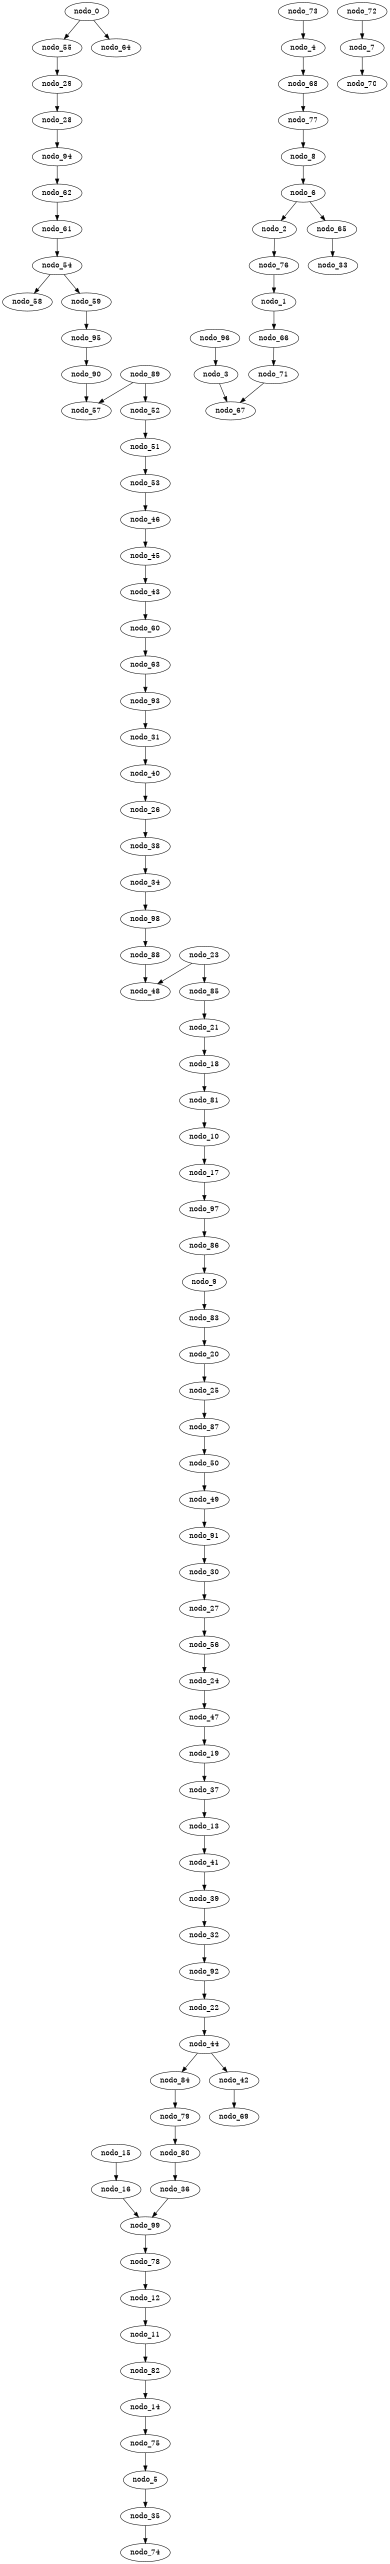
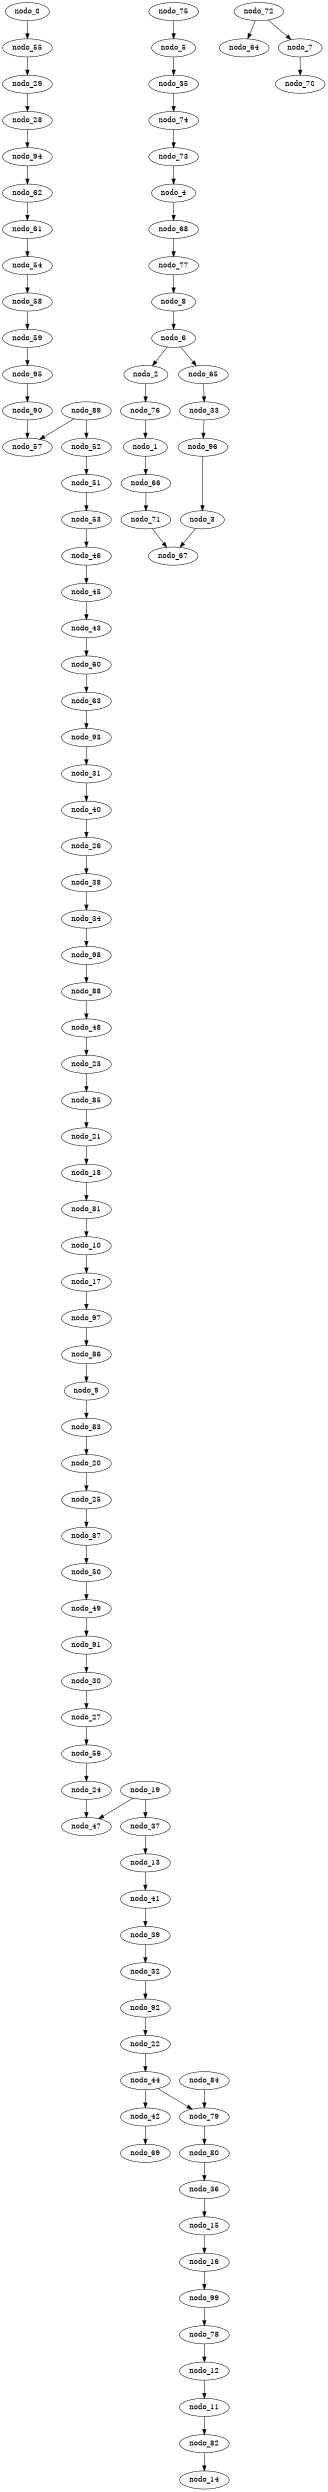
edge "nodo_0" -> "nodo_64": now "nodo_72" -> "nodo_64"
edge "nodo_74" -> "nodo_73": added
edge "nodo_54" -> "nodo_59": now "nodo_58" -> "nodo_59"
edge "nodo_33" -> "nodo_96": added
edge "nodo_23" -> "nodo_48": reversed
edge "nodo_47" -> "nodo_19": reversed
edge "nodo_44" -> "nodo_84": now "nodo_44" -> "nodo_79"
edge "nodo_36" -> "nodo_99": now "nodo_36" -> "nodo_15"
edge "nodo_14" -> "nodo_75": removed
